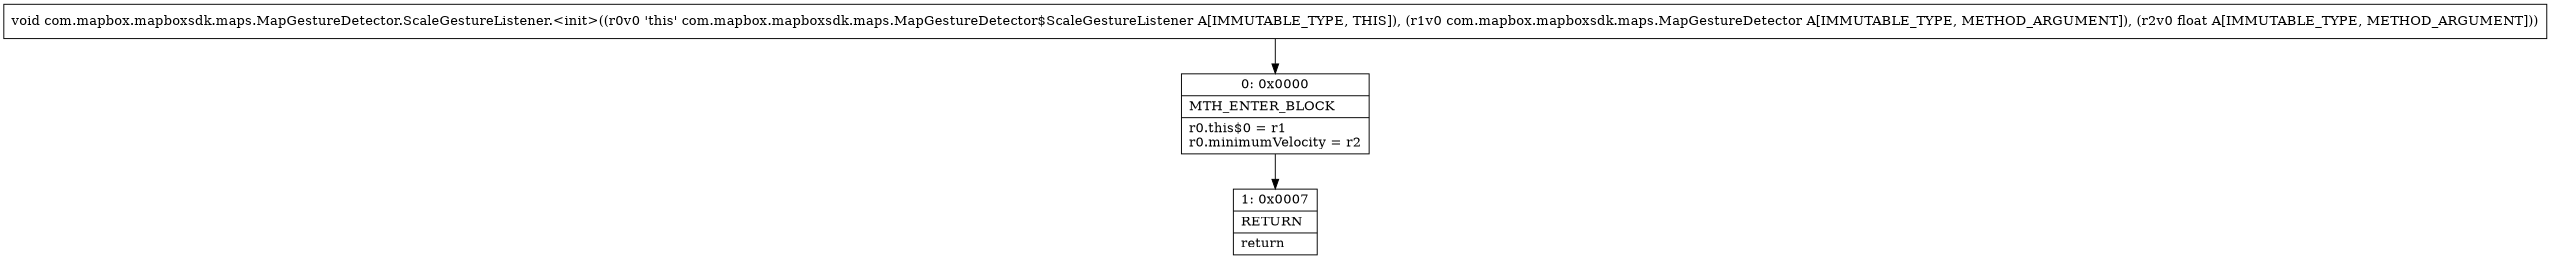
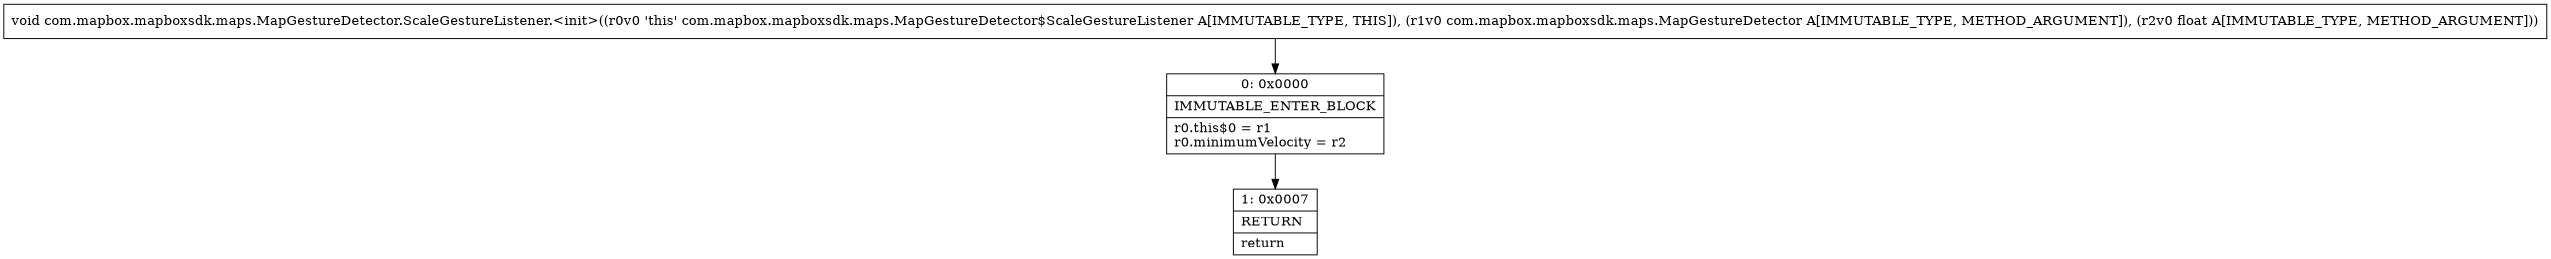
node "0: 0x0000": text "MTH_ENTER_BLOCK" -> "IMMUTABLE_ENTER_BLOCK"
